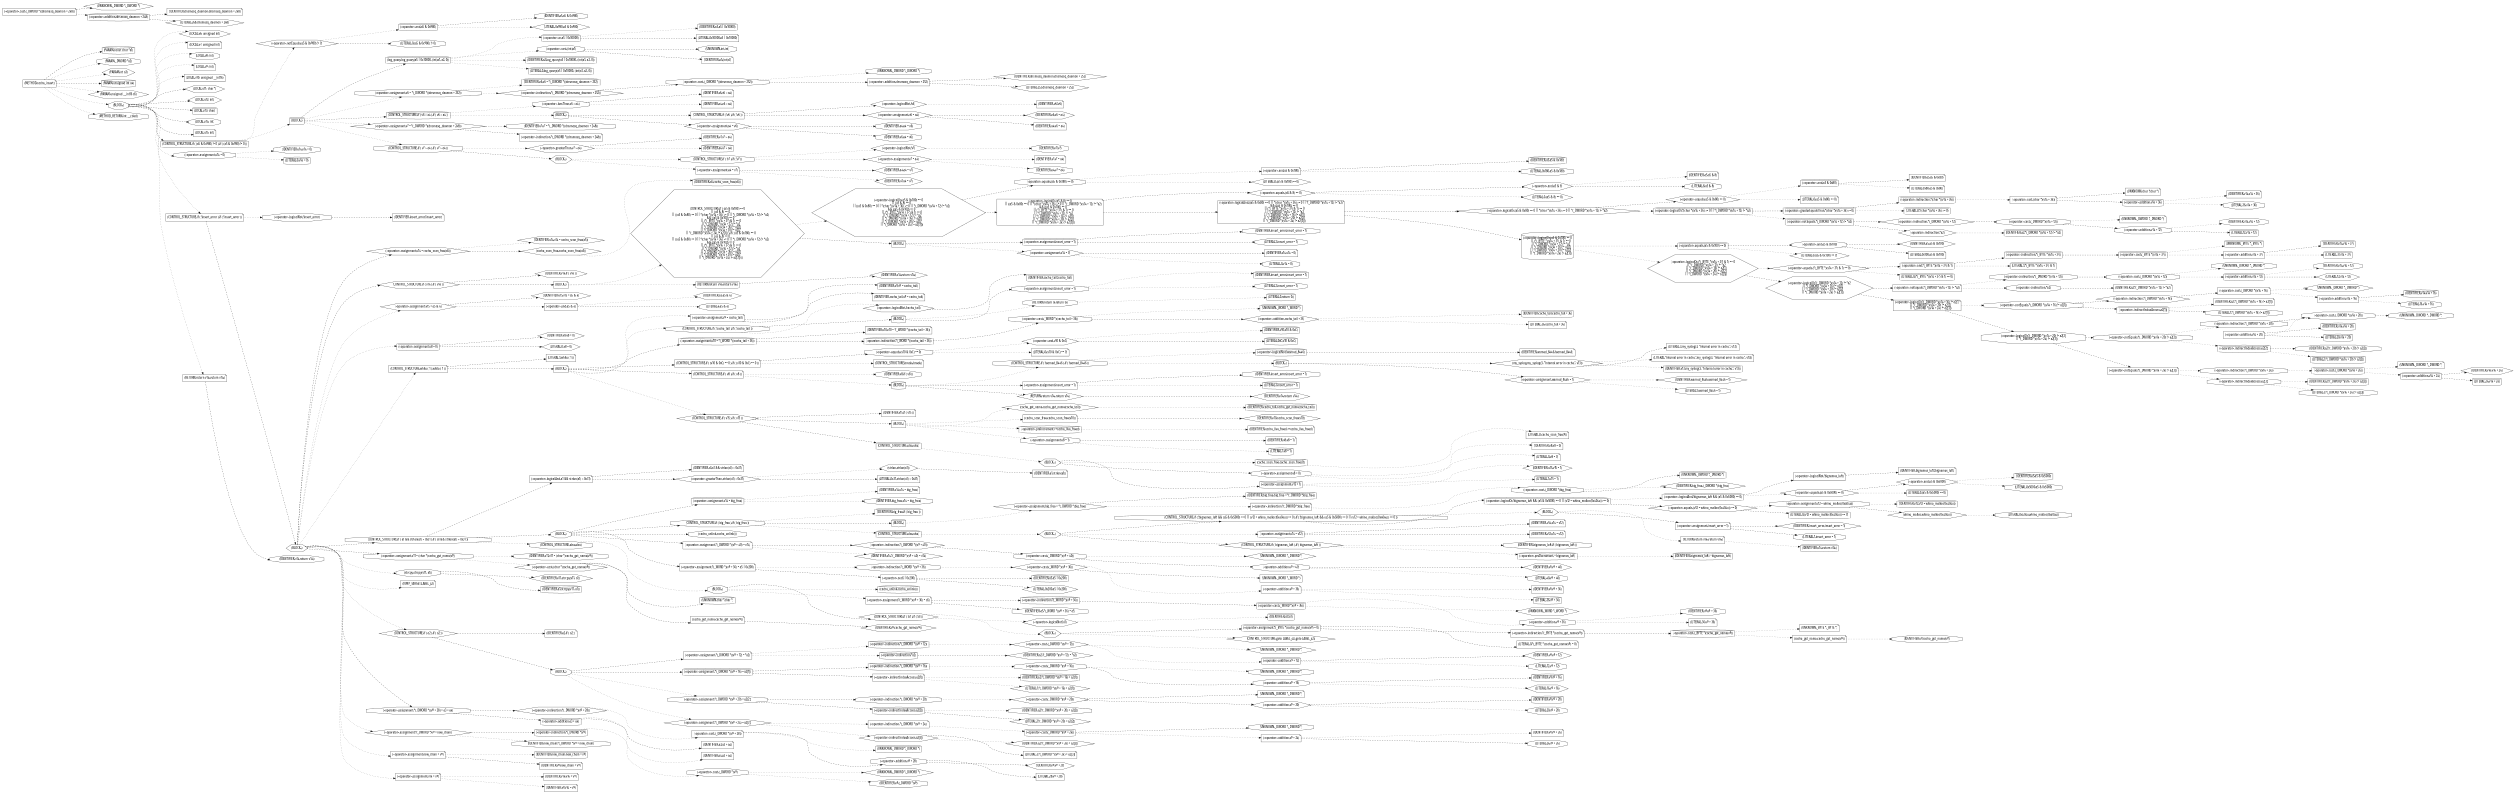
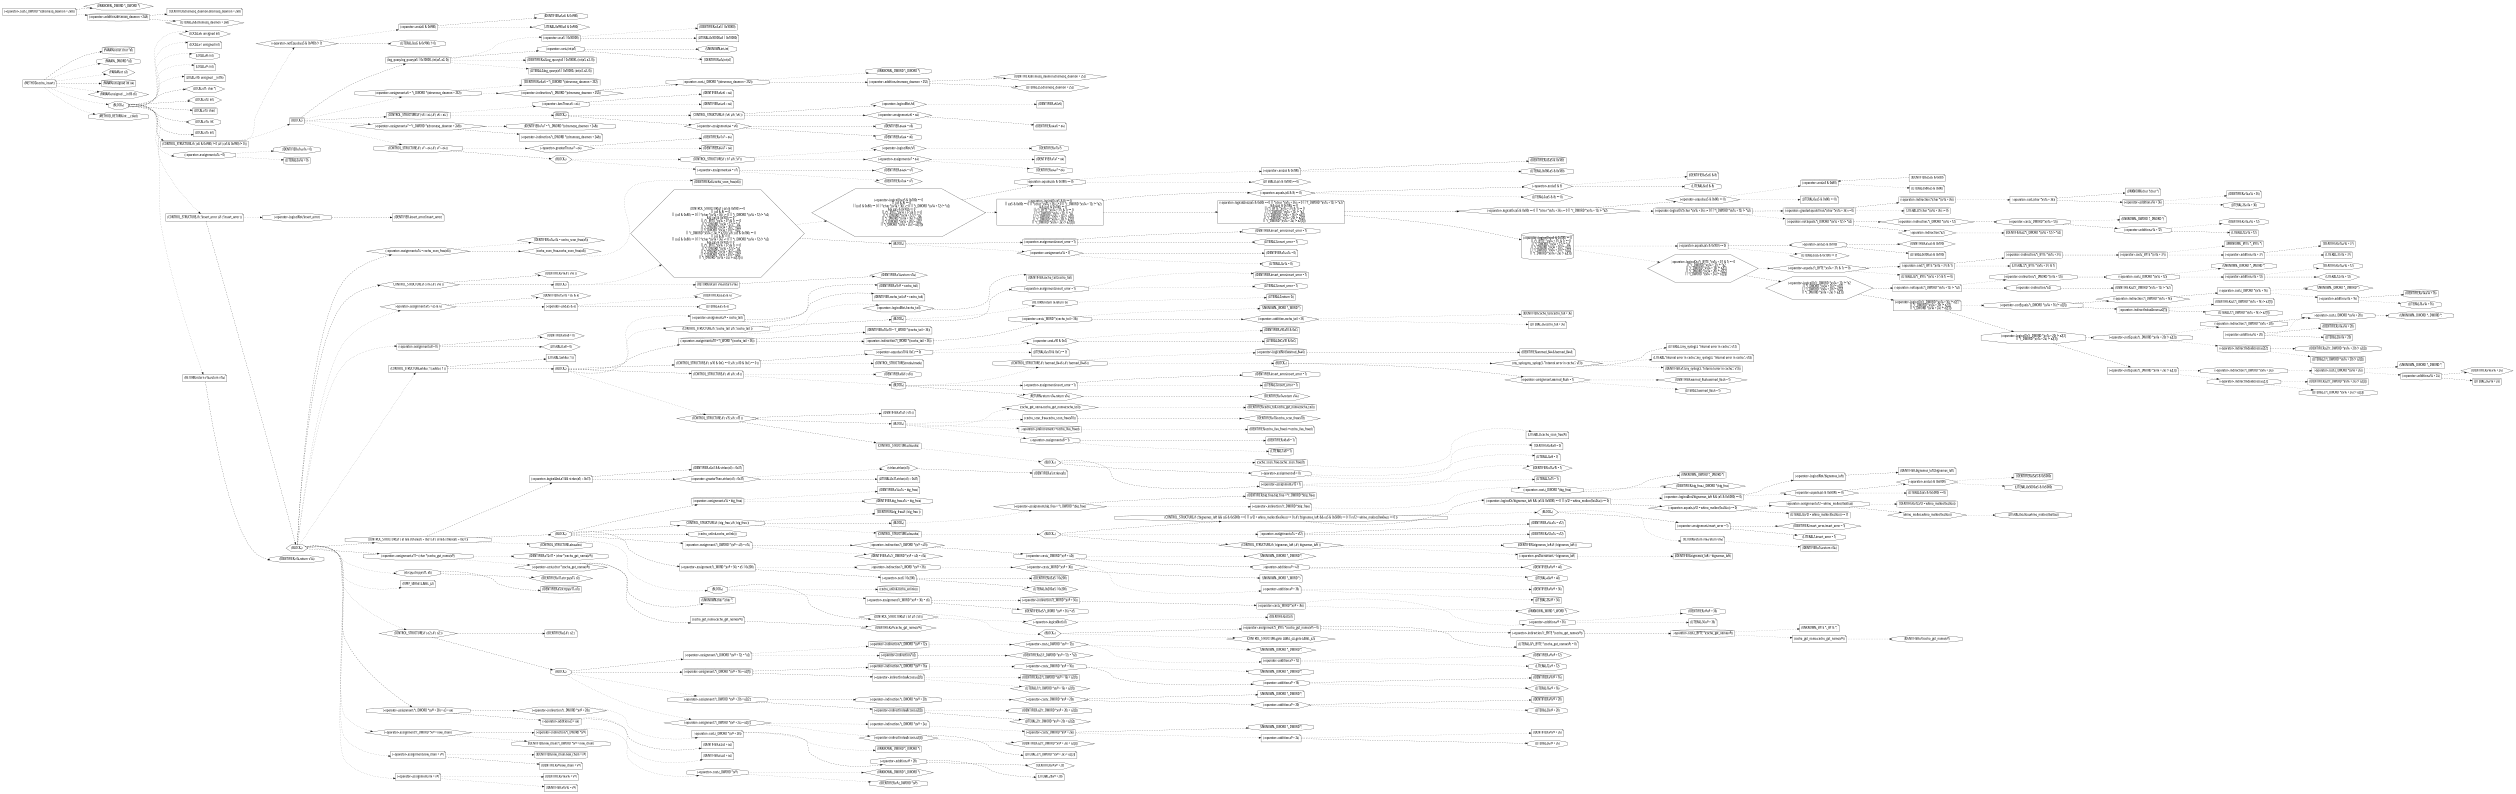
edge "(log_query,log_query(a5 | 0x10000, (int)a1, a2, 0))" -> "(<operator>.cast,(int)a1)": style dotted -> dashed
node "(IDENTIFIER,v6,v6 = a4)": removed
edge "(<operator>.and,a5 & 0x80)" -> "(IDENTIFIER,a5,a5 & 0x80)": reversed
edge "(<operator>.addition,v9 + 12)" -> "(IDENTIFIER,v9,v9 + 12)": style dashed -> dotted
